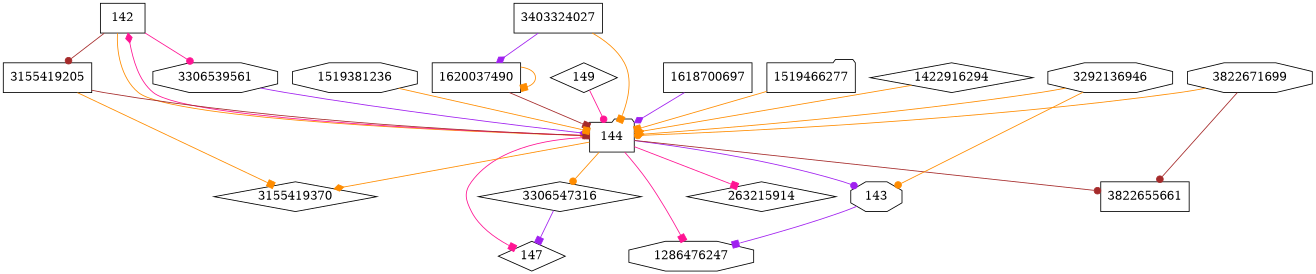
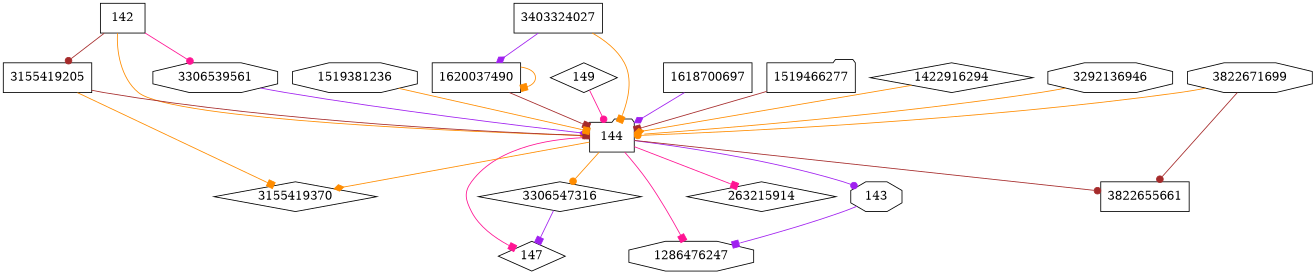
edge "1519466277" -> "144": color darkorange -> brown
edge "3292136946" -> "144": arrowhead diamond -> dot
edge "144" -> "142": removed
edge "3292136946" -> "143": removed
